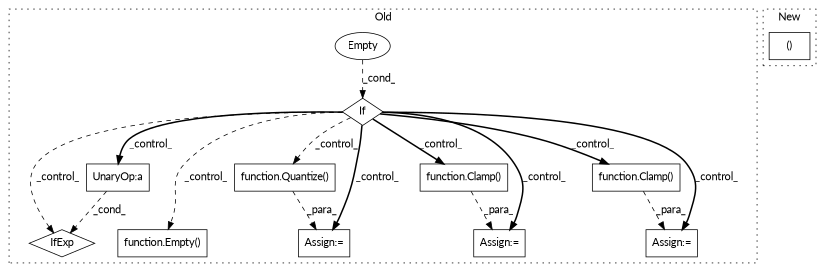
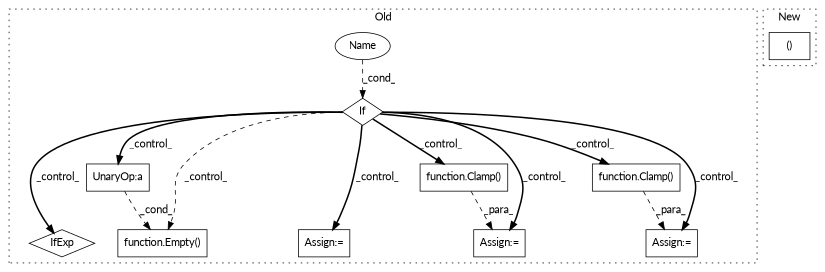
node "Empty": label "Empty" -> "Name"
edge "If" -> "IfExp": style dashed -> bold
node "function.Quantize()": removed
edge "UnaryOp:a" -> "IfExp": now "UnaryOp:a" -> "function.Empty()"
